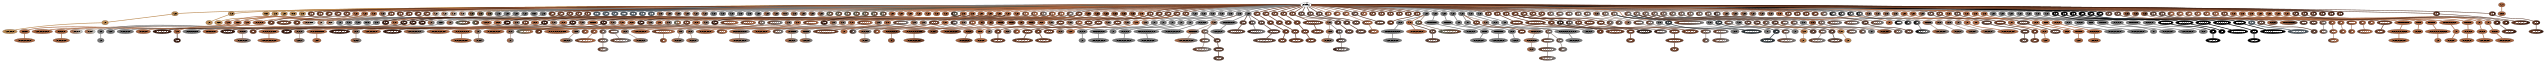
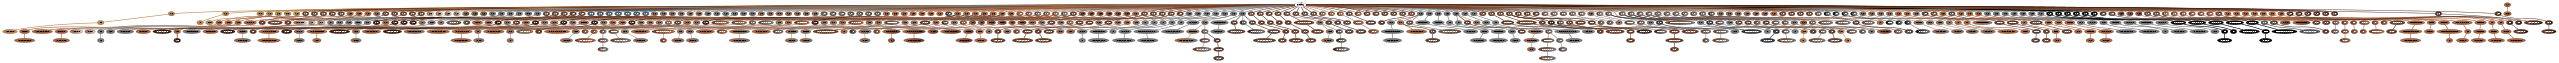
node "(?o?o?o?o?o?o)": added
node "(?o?o)": added
